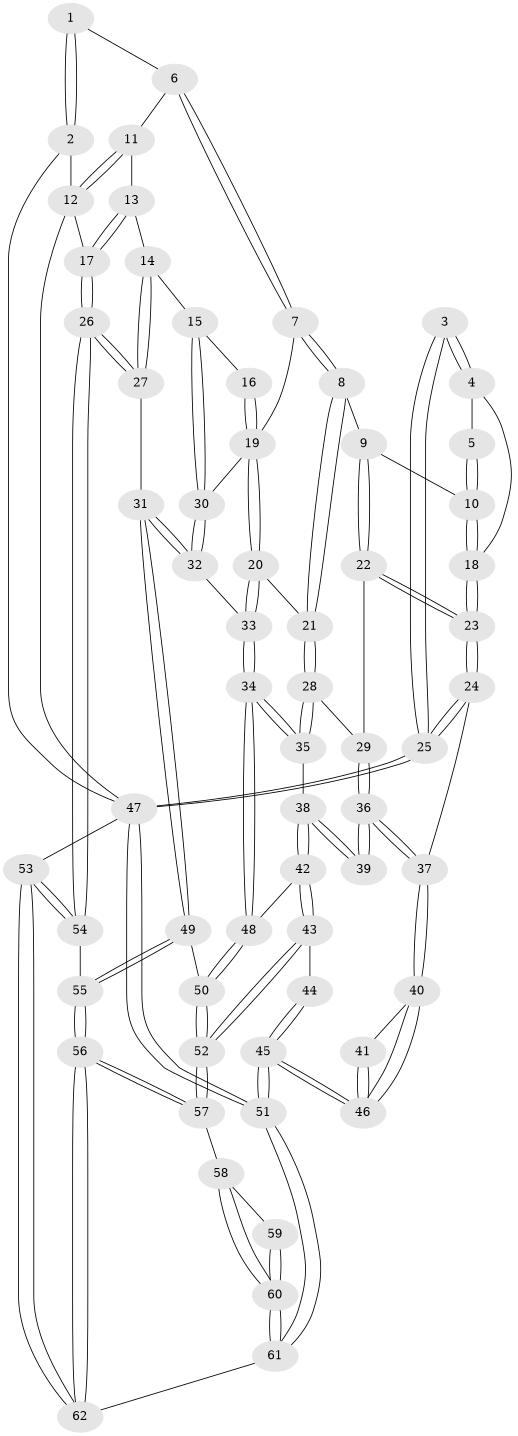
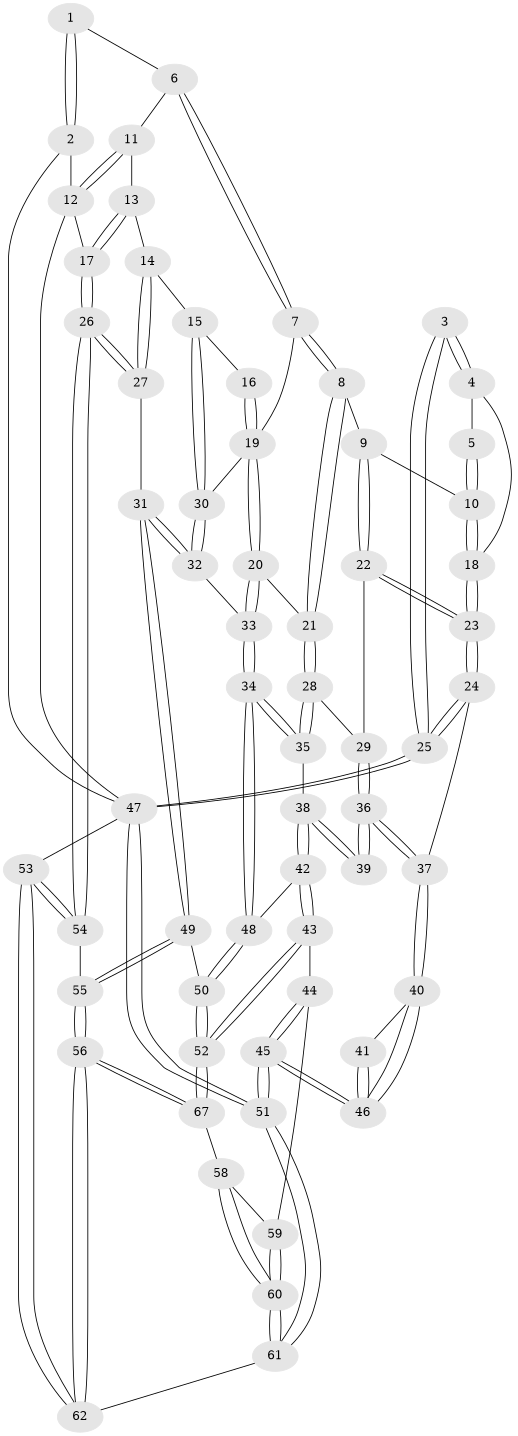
node "57": label "57" -> "67"
edge "44" -- "59": added
